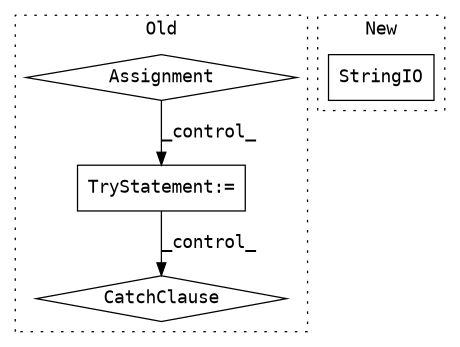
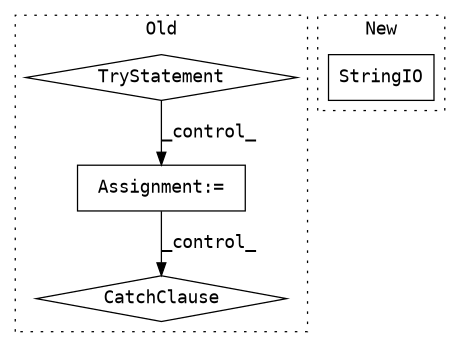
node "Assignment": label "Assignment" -> "TryStatement"
node "TryStatement:=": label "TryStatement:=" -> "Assignment:="
